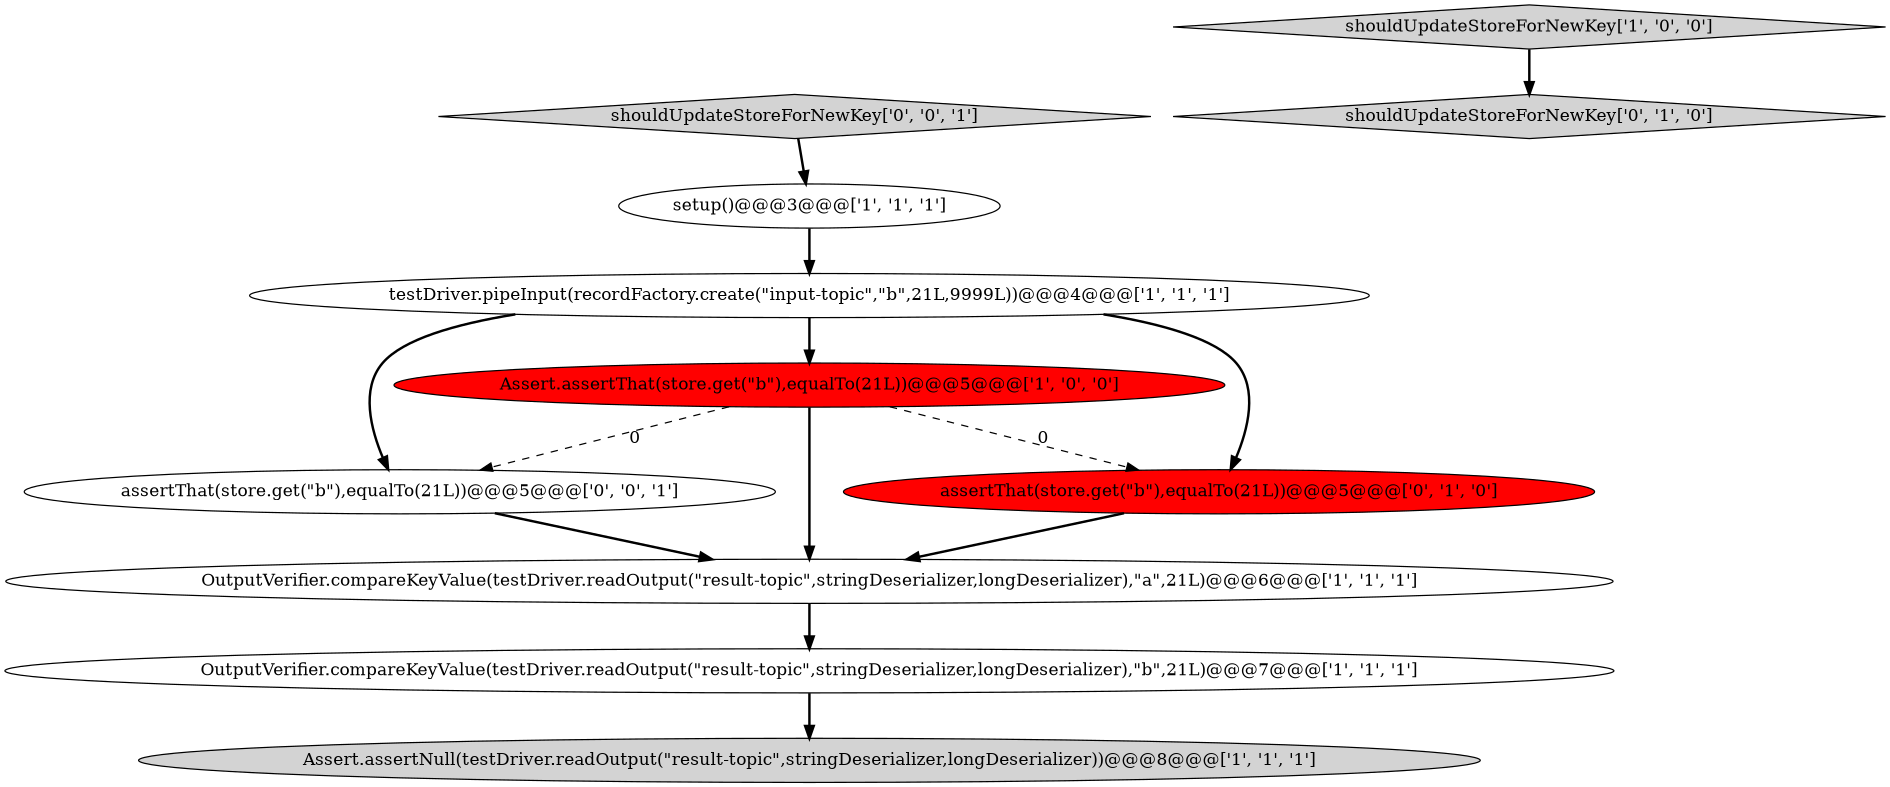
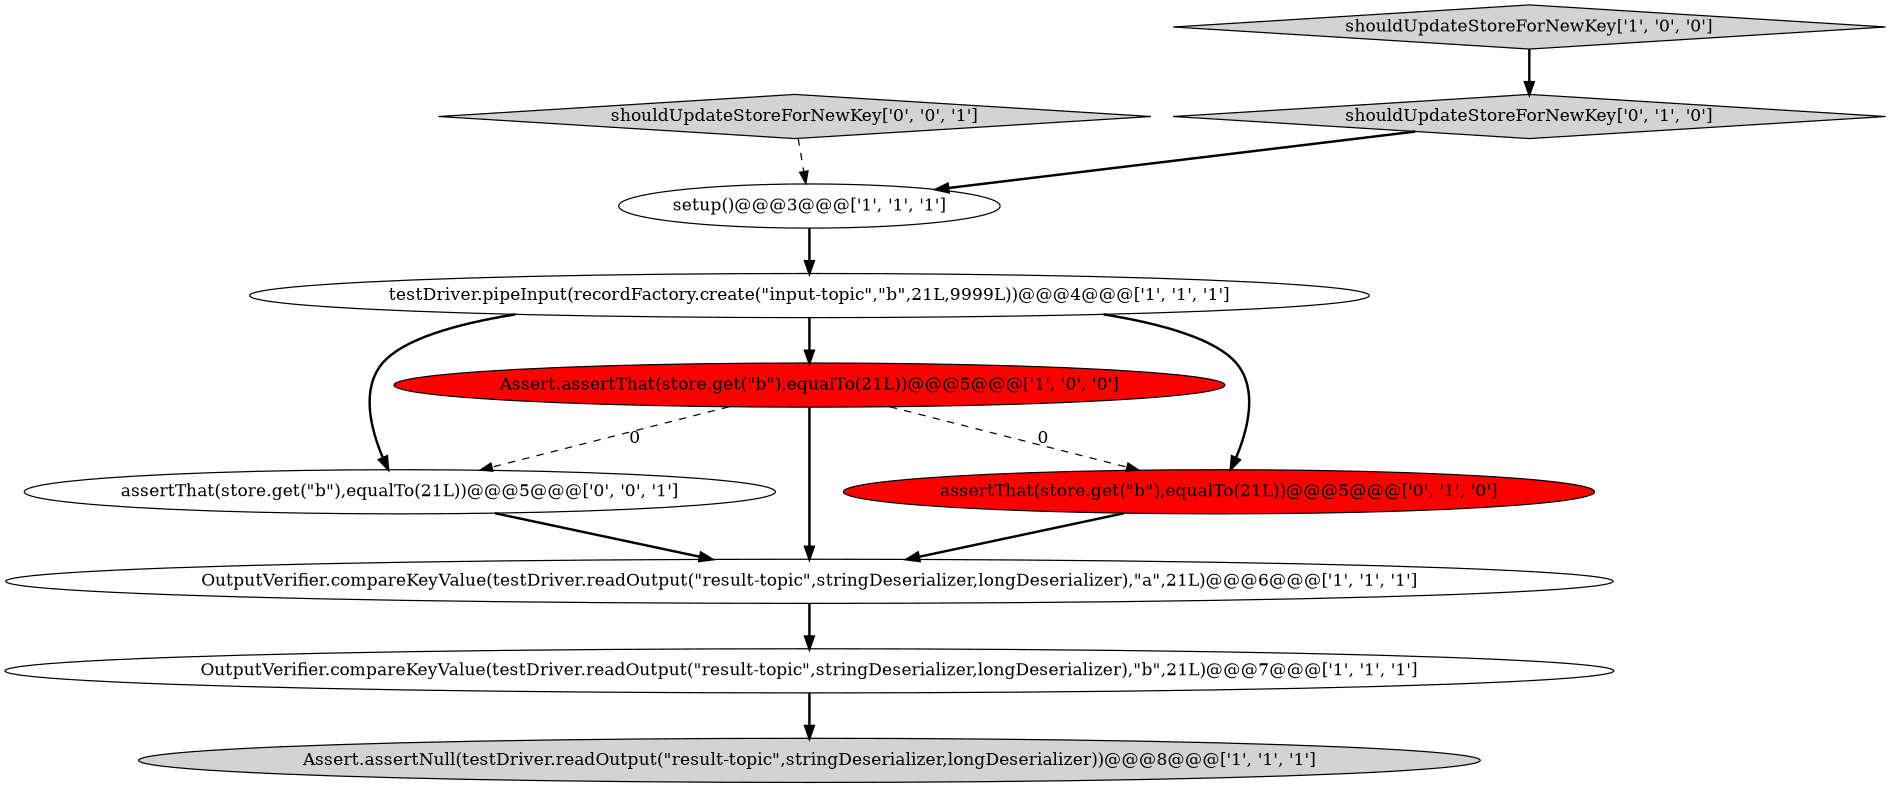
edge "shouldUpdateStoreForNewKey['0', '0', '1']" -> "setup()@@@3@@@['1', '1', '1']": style bold -> dashed
edge "shouldUpdateStoreForNewKey['0', '1', '0']" -> "setup()@@@3@@@['1', '1', '1']": added
